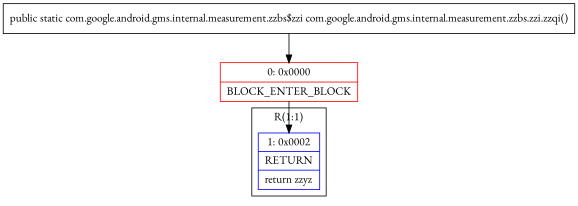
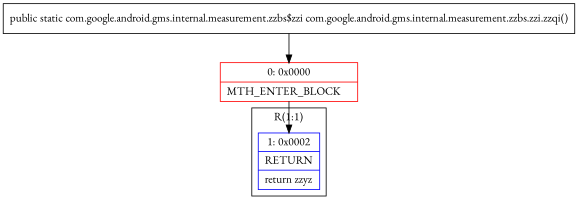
node "0: 0x0000": text "BLOCK_ENTER_BLOCK" -> "MTH_ENTER_BLOCK"
